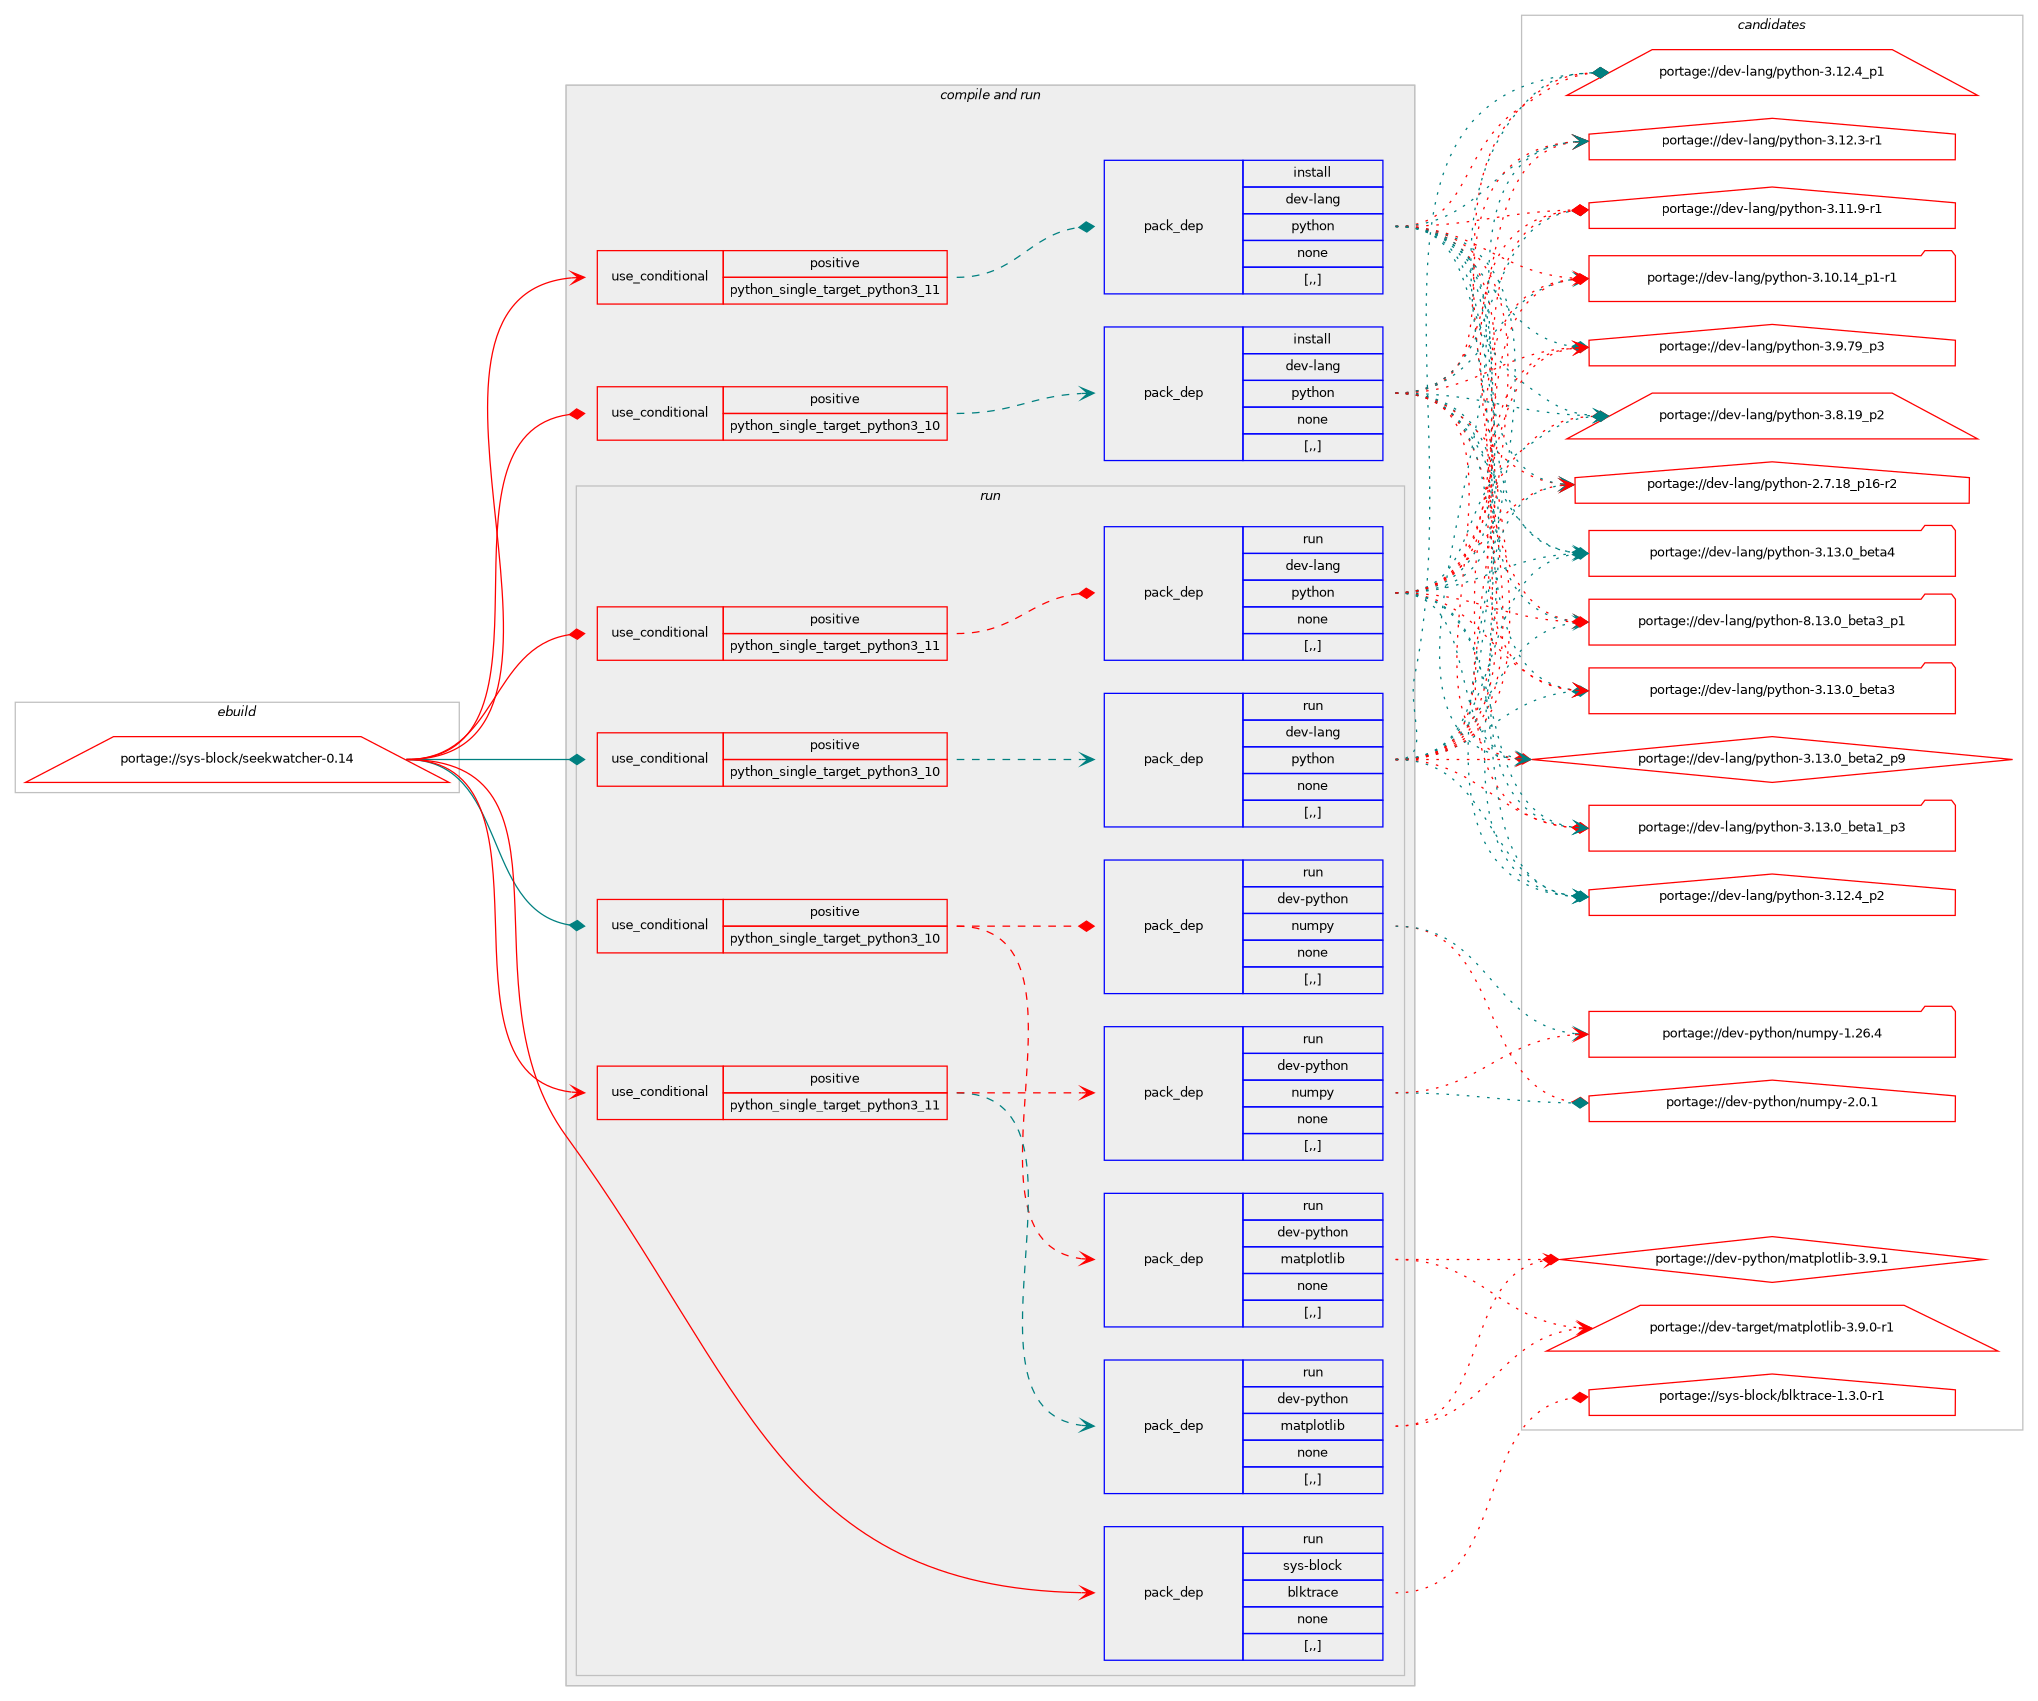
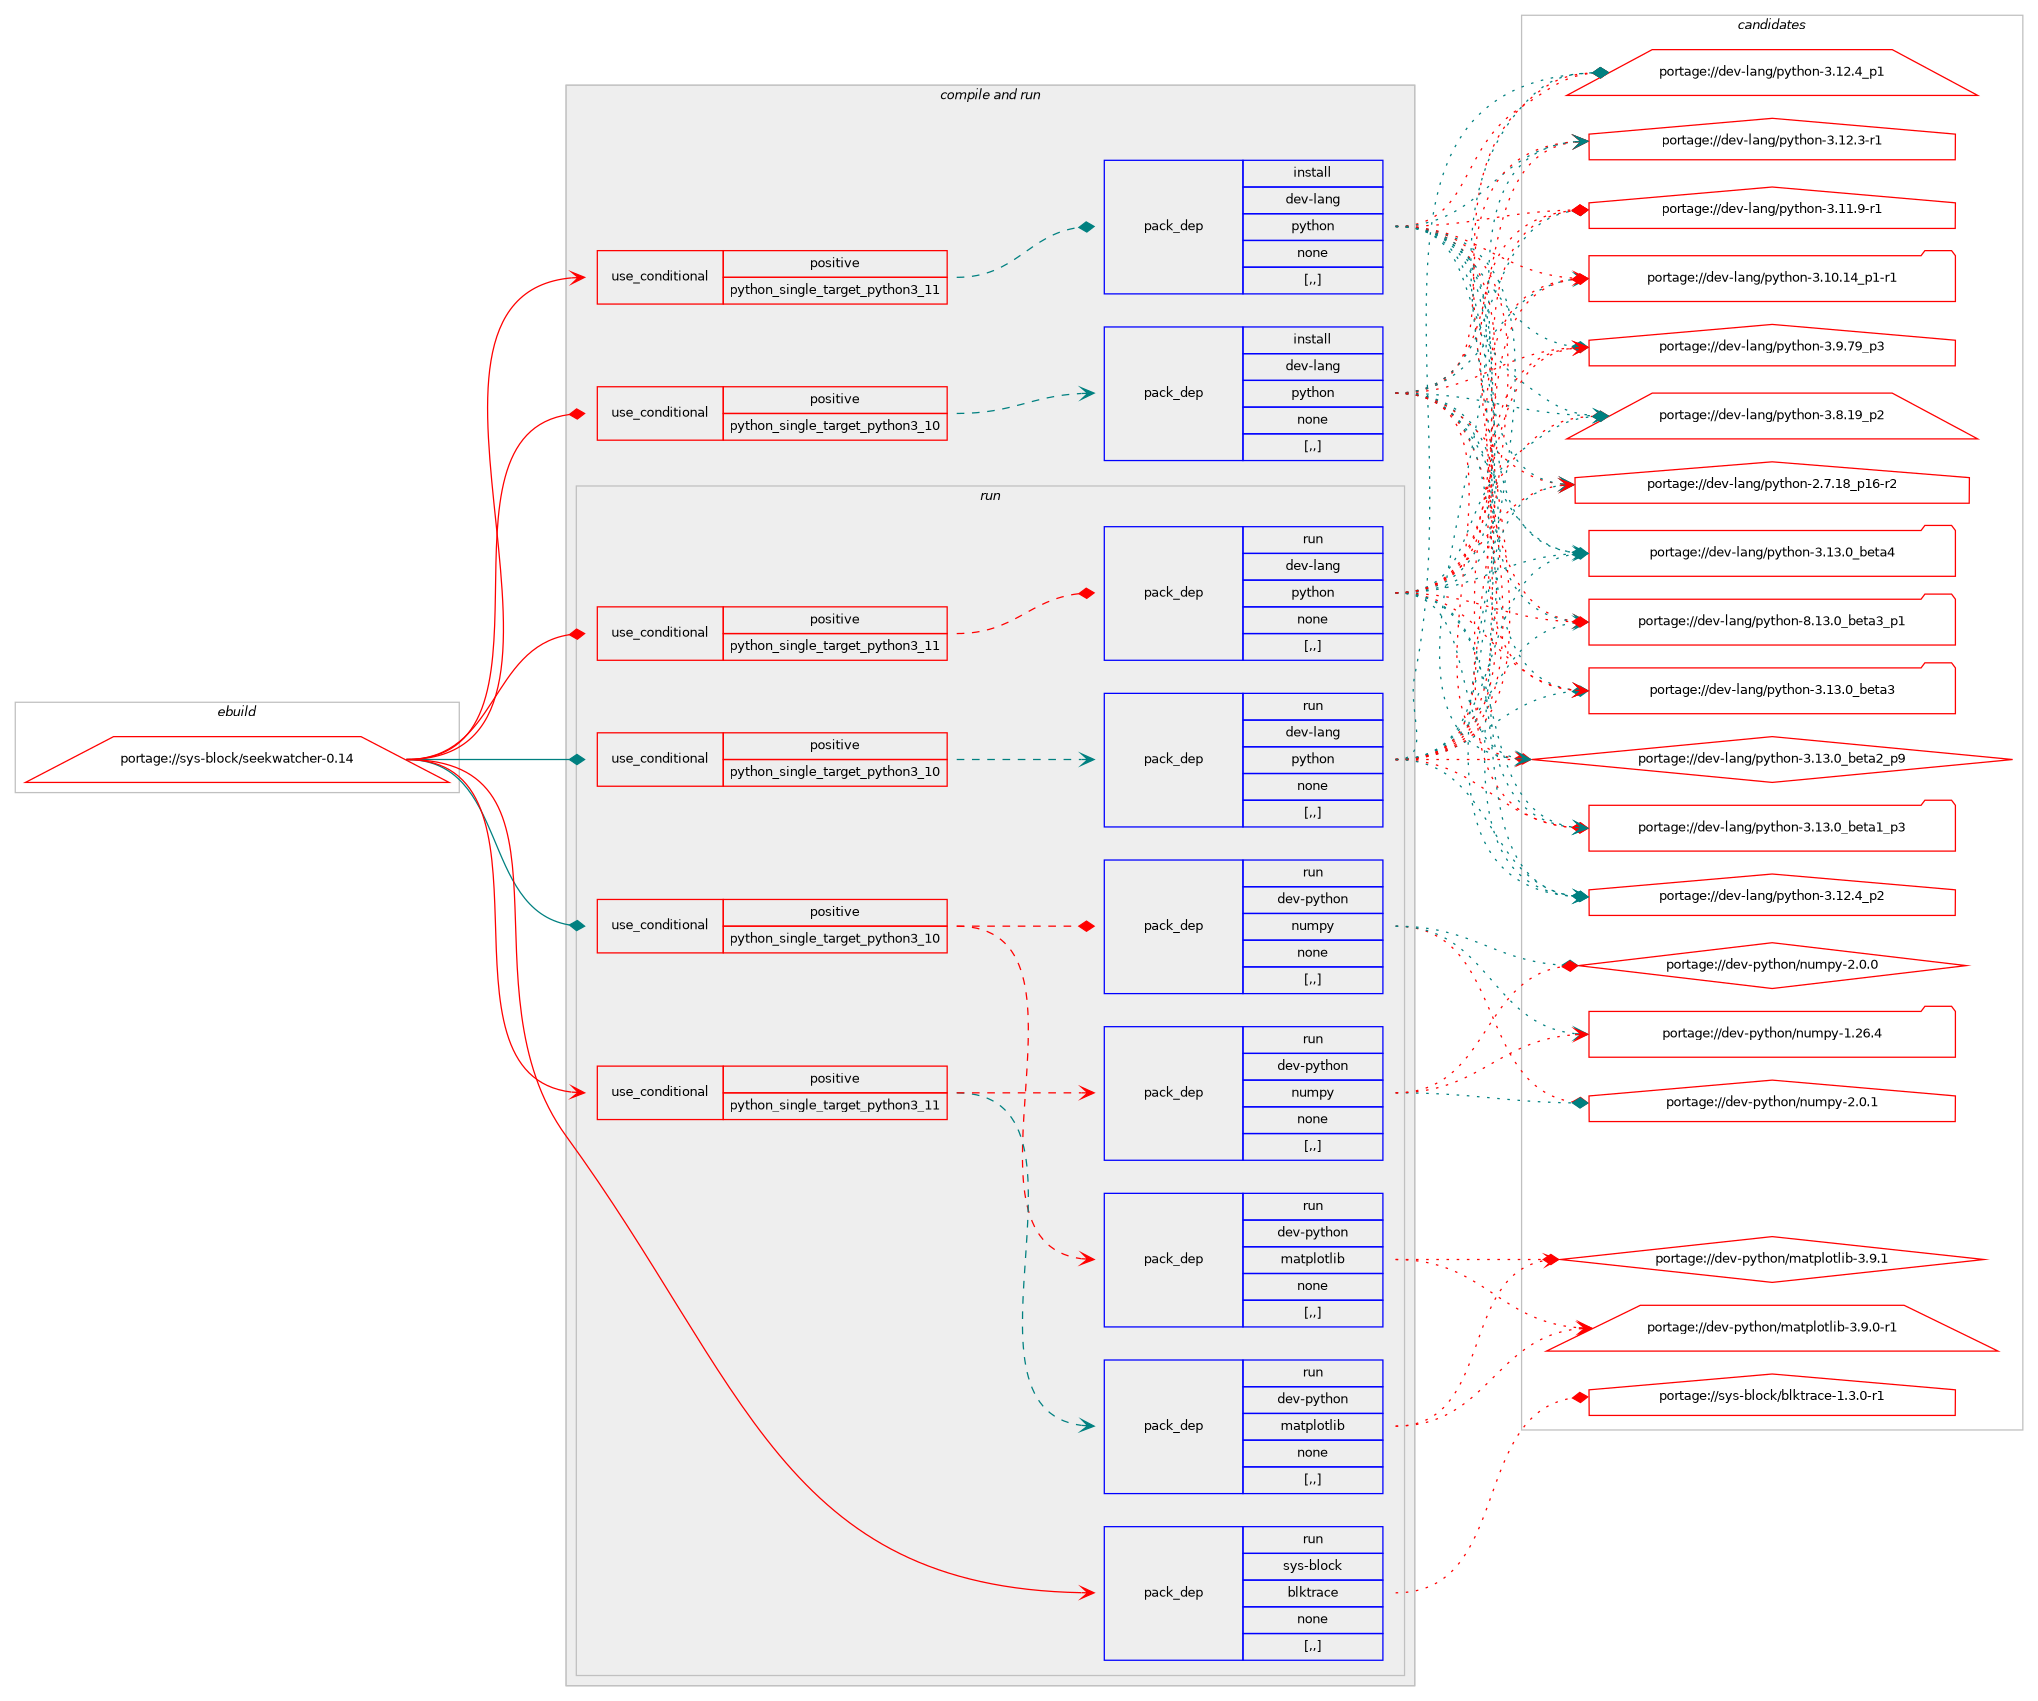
node "portage://dev-python/numpy-2.0.0": added
node "portage://dev-target/matplotlib-3.9.0-r1": label "portage://dev-target/matplotlib-3.9.0-r1" -> "portage://dev-python/matplotlib-3.9.0-r1"
